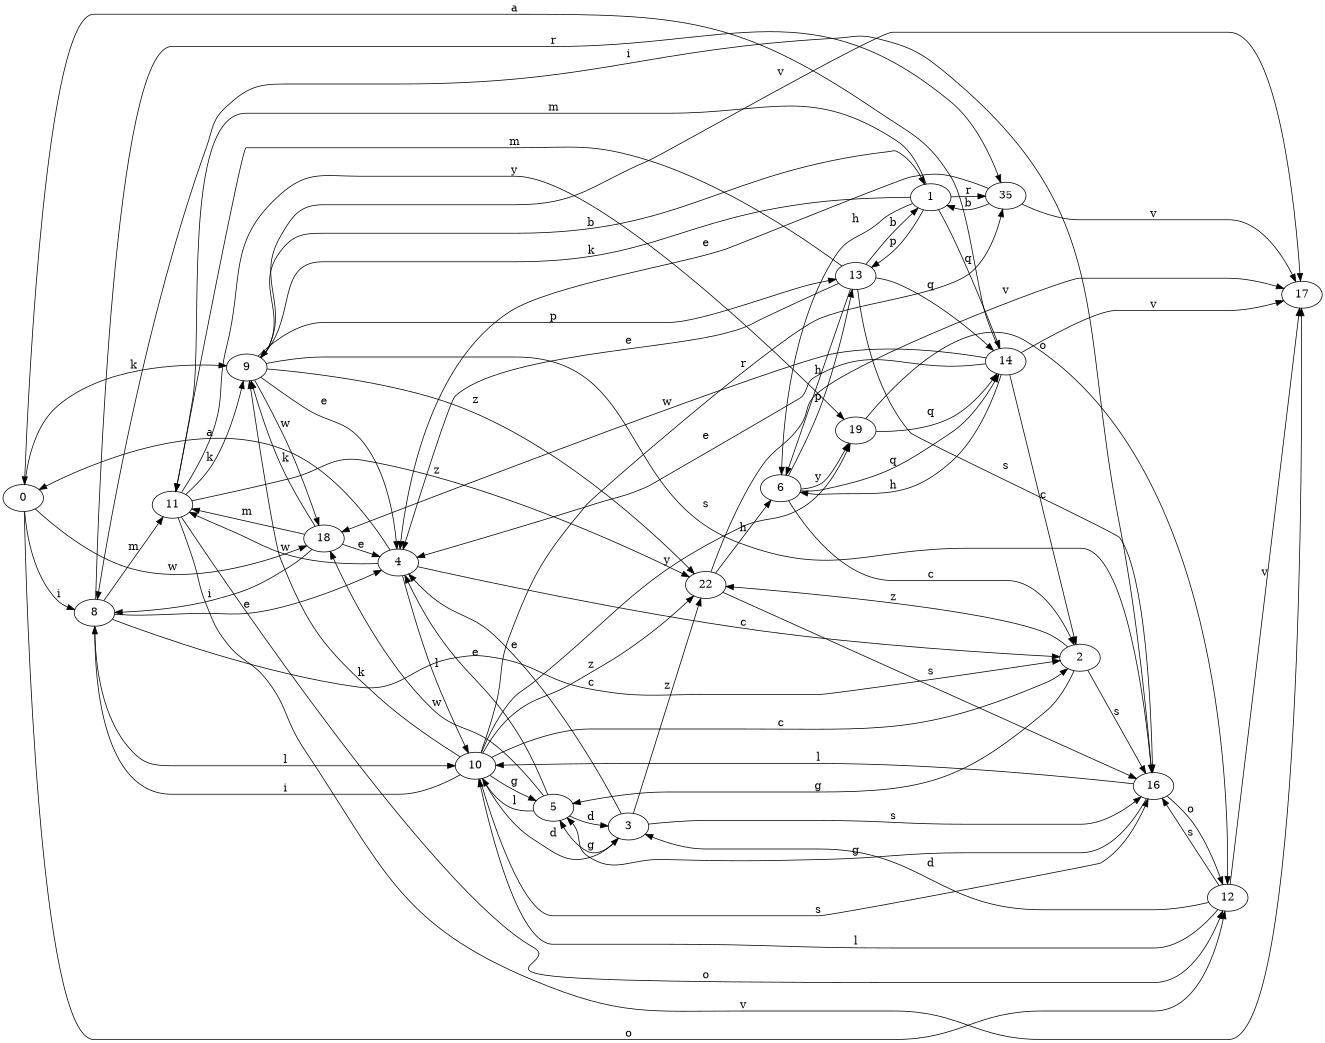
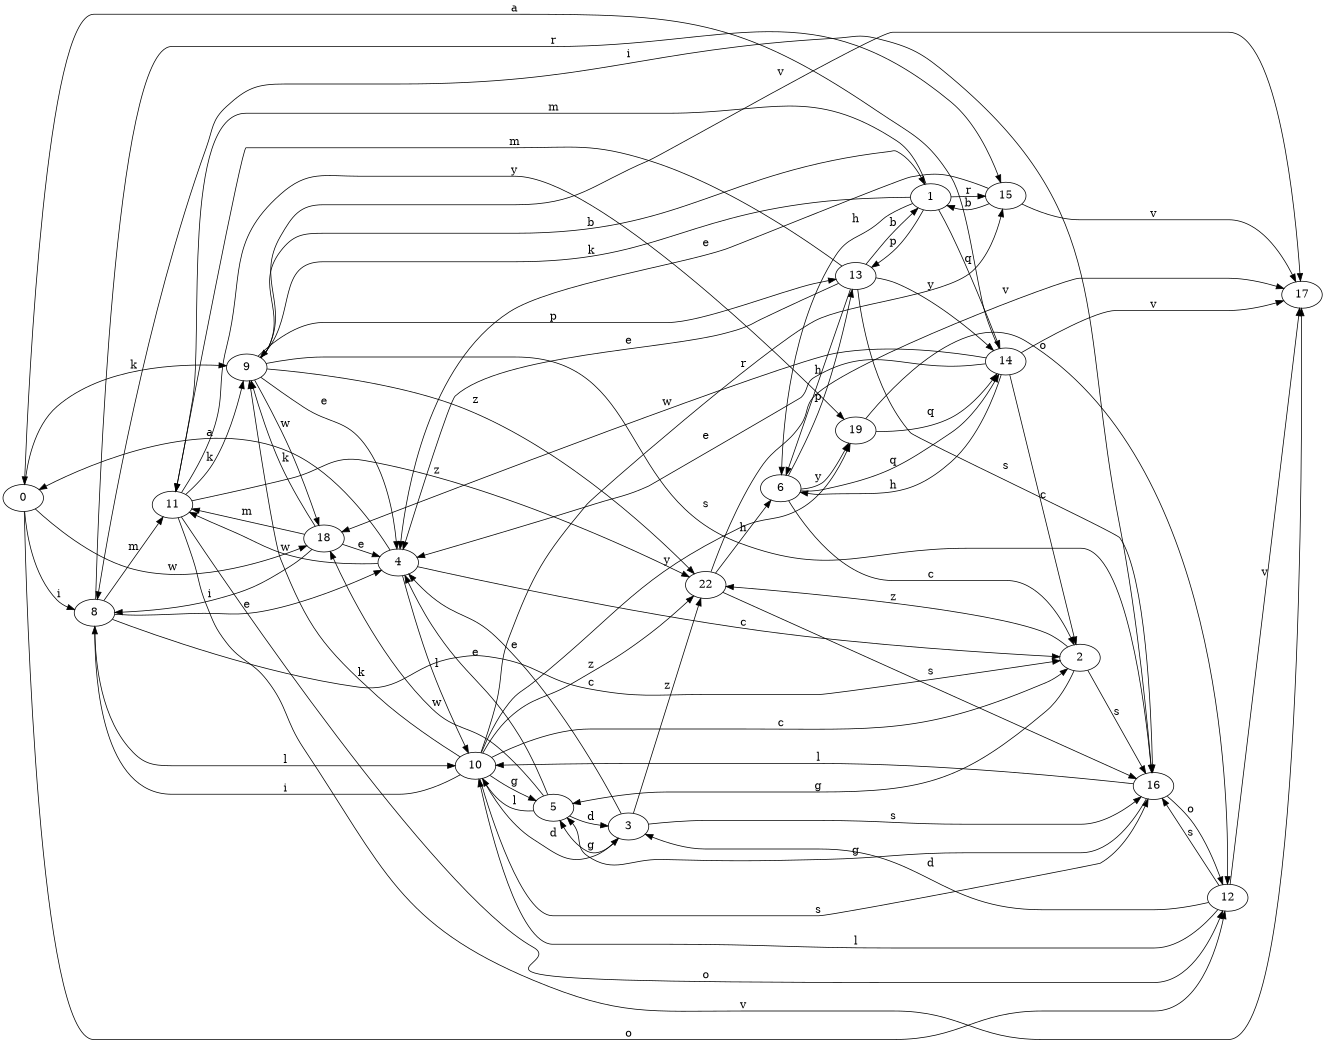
node "35": label "35" -> "15"
edge "13" -> "14": label "q" -> "y"
